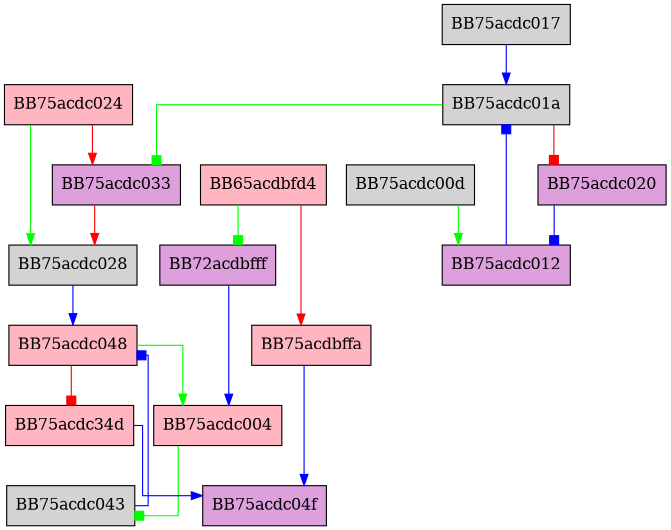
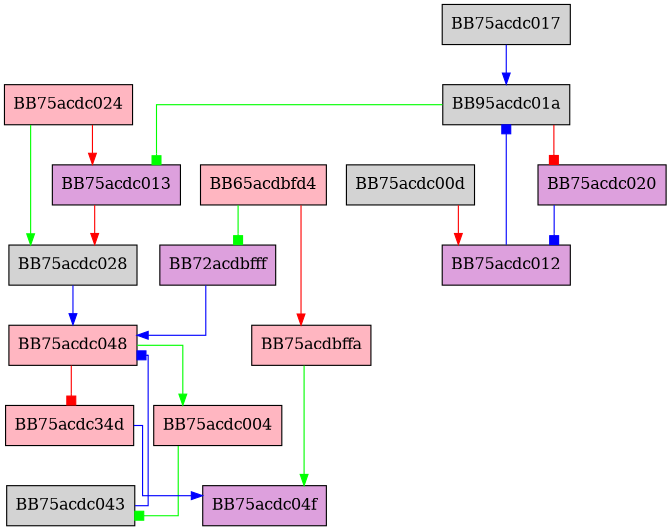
node "BB75acdc01a": label "BB75acdc01a" -> "BB95acdc01a"
node "BB75acdc033": label "BB75acdc033" -> "BB75acdc013"
edge "BB75acdc00d" -> "BB75acdc012": color green -> red
edge "BB72acdbfff" -> "BB75acdc004": now "BB72acdbfff" -> "BB75acdc048"
edge "BB75acdbffa" -> "BB75acdc04f": color blue -> green
